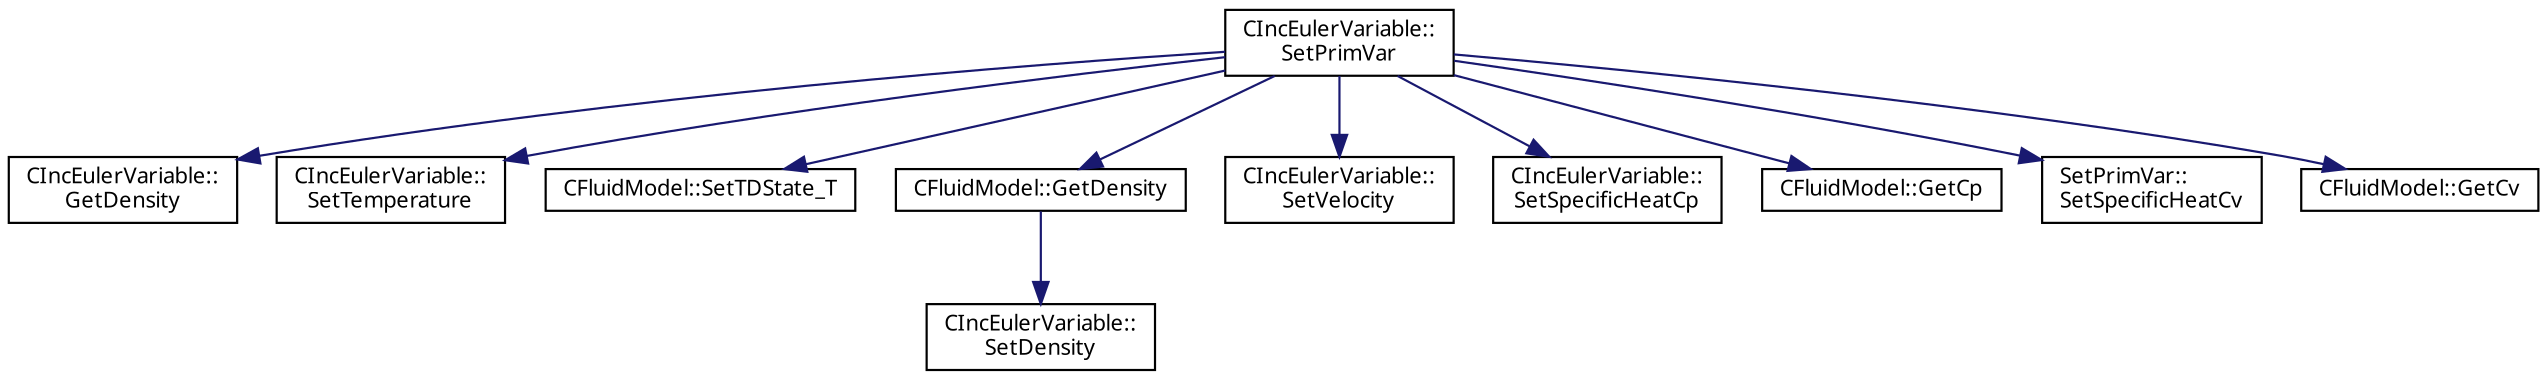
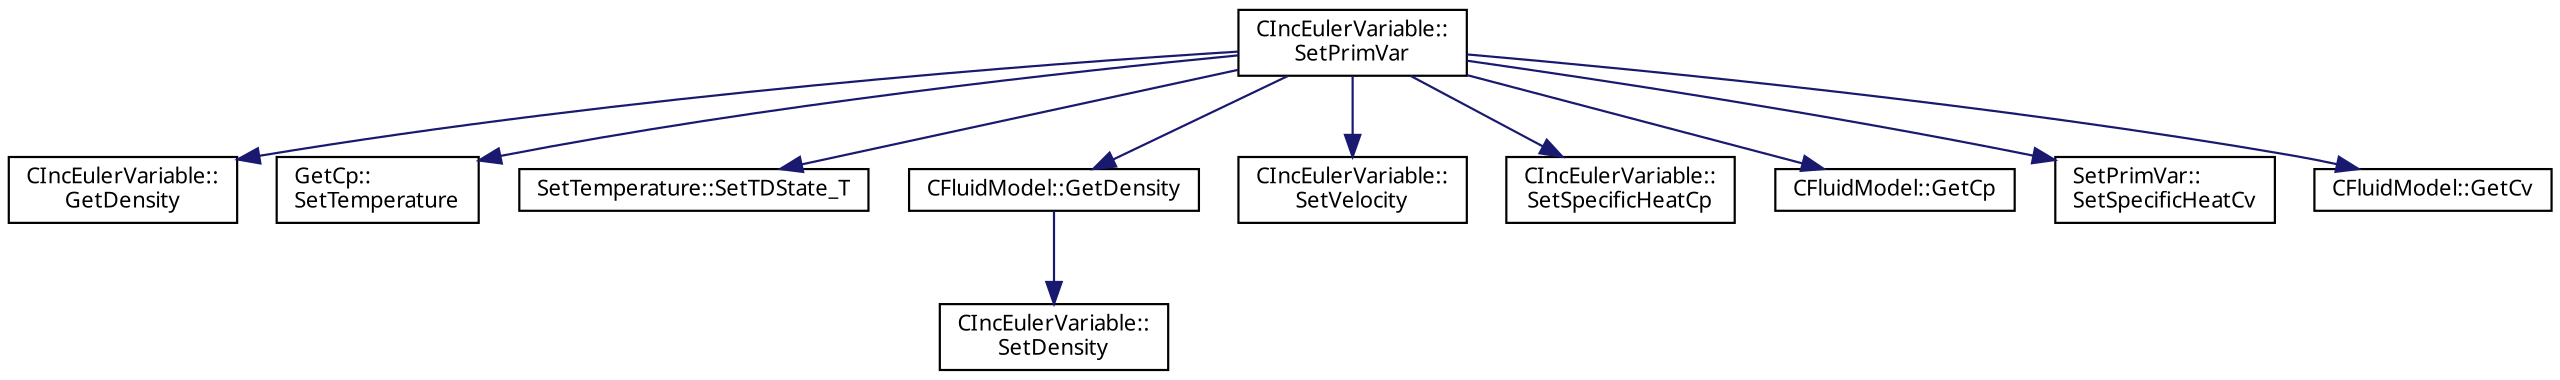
node "CIncEulerVariable:: SetTemperature": label "CIncEulerVariable:: SetTemperature" -> "GetCp:: SetTemperature"
node "CFluidModel::SetTDState_T": label "CFluidModel::SetTDState_T" -> "SetTemperature::SetTDState_T"
